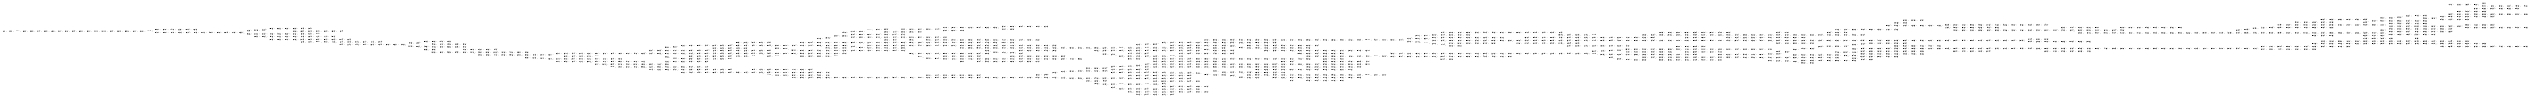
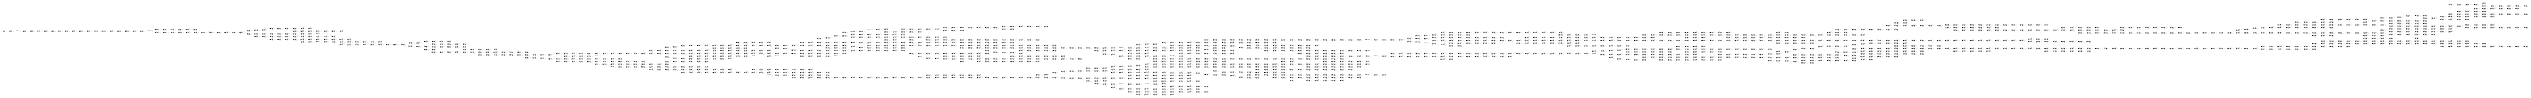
node "P3N (1164)": added
